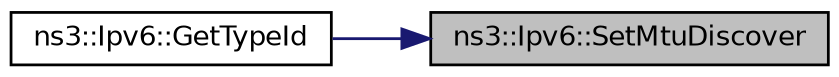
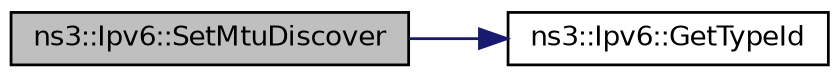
edge "ns3::Ipv6::GetTypeId" -> "ns3::Ipv6::SetMtuDiscover": reversed
